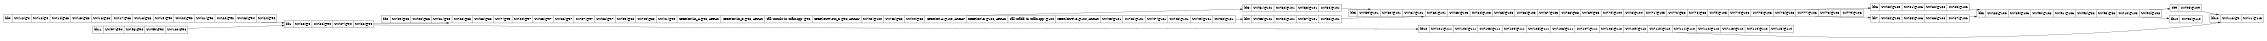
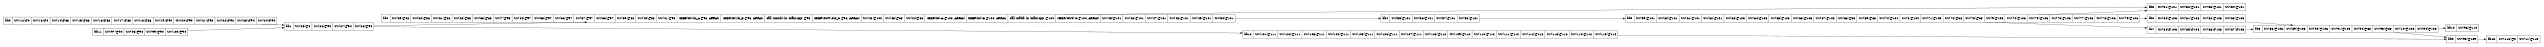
edge "bb3" -> "bb5": reversed
edge "bb12" -> "bb13": now "bb12" -> "bb9"
